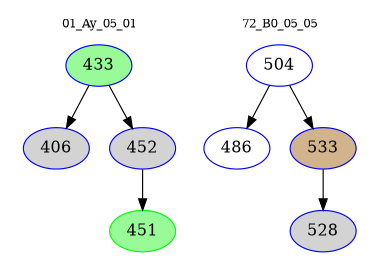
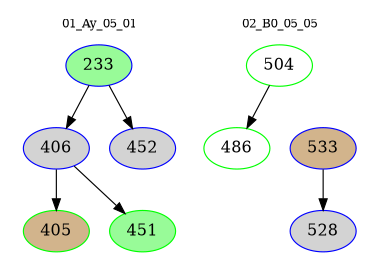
cluster "72_B0_05_05": label "72_B0_05_05" -> "02_B0_05_05"
node "433": label "433" -> "233"
node "504": color blue -> green
edge "504" -> "533": removed
node "486": color blue -> green
edge "452" -> "451": now "406" -> "451"
node "405": added
